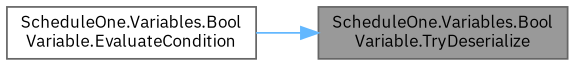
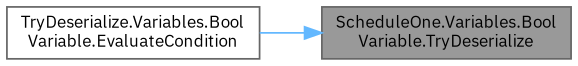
node "ScheduleOne.Variables.Bool Variable.EvaluateCondition": label "ScheduleOne.Variables.Bool Variable.EvaluateCondition" -> "TryDeserialize.Variables.Bool Variable.EvaluateCondition"
